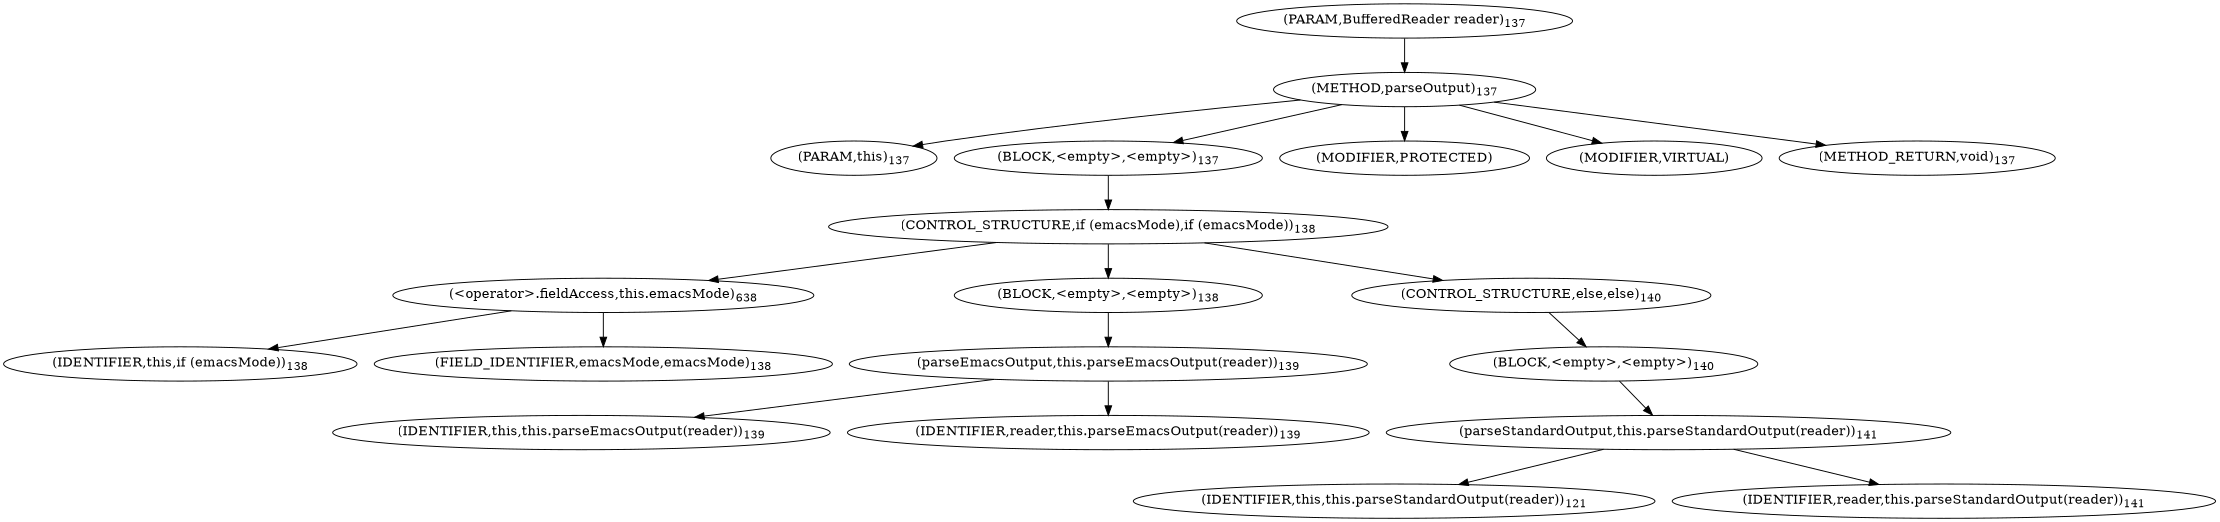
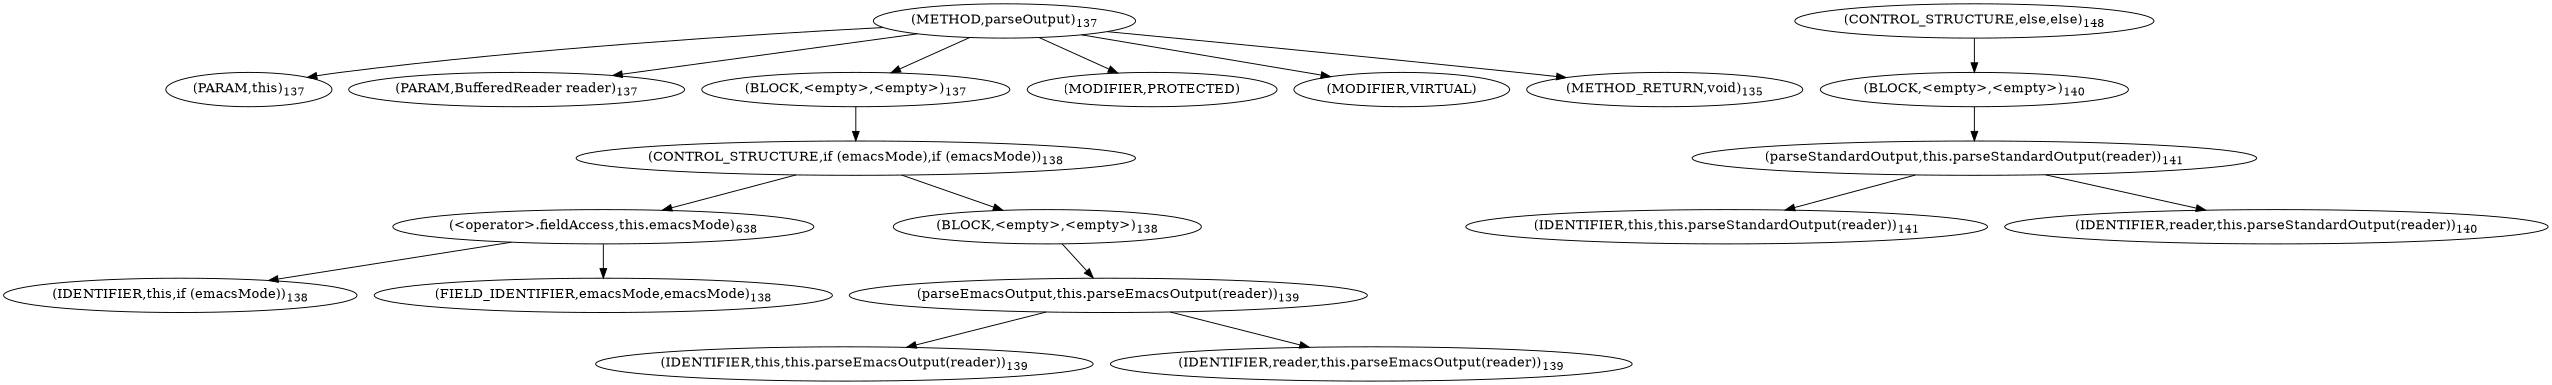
edge "(PARAM,BufferedReader reader)" -> "(METHOD,parseOutput)": reversed
node "(METHOD_RETURN,void)": text "137" -> "135"
edge "(CONTROL_STRUCTURE,if (emacsMode),if (emacsMode))" -> "(CONTROL_STRUCTURE,else,else)": removed
node "(CONTROL_STRUCTURE,else,else)": text "140" -> "148"
node "(IDENTIFIER,this,this.parseStandardOutput(reader))": text "121" -> "141"
node "(IDENTIFIER,reader,this.parseStandardOutput(reader))": text "141" -> "140"
